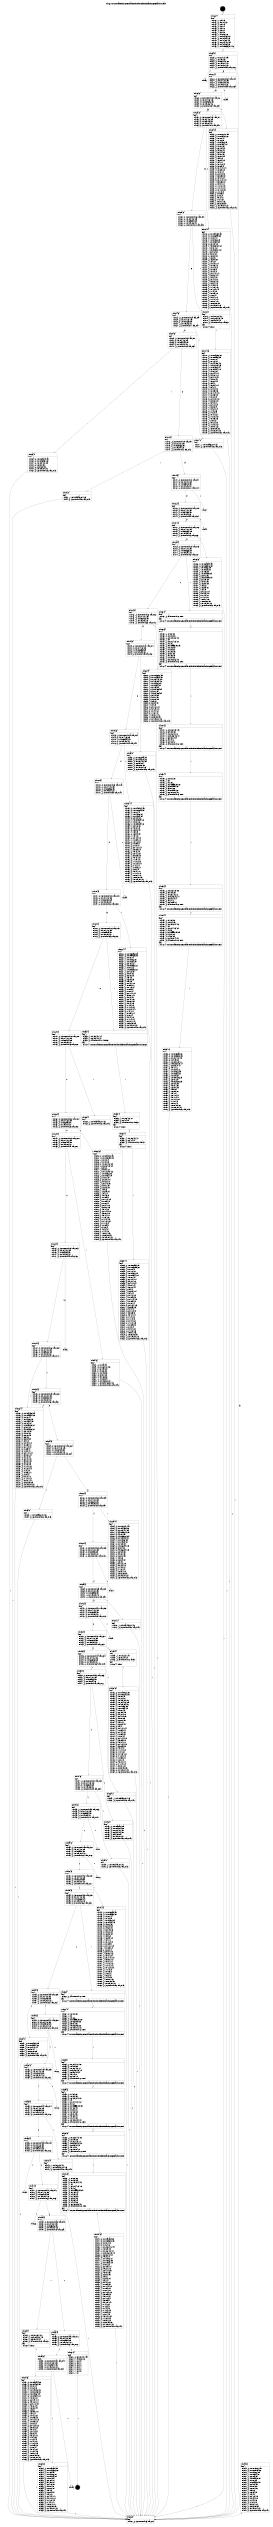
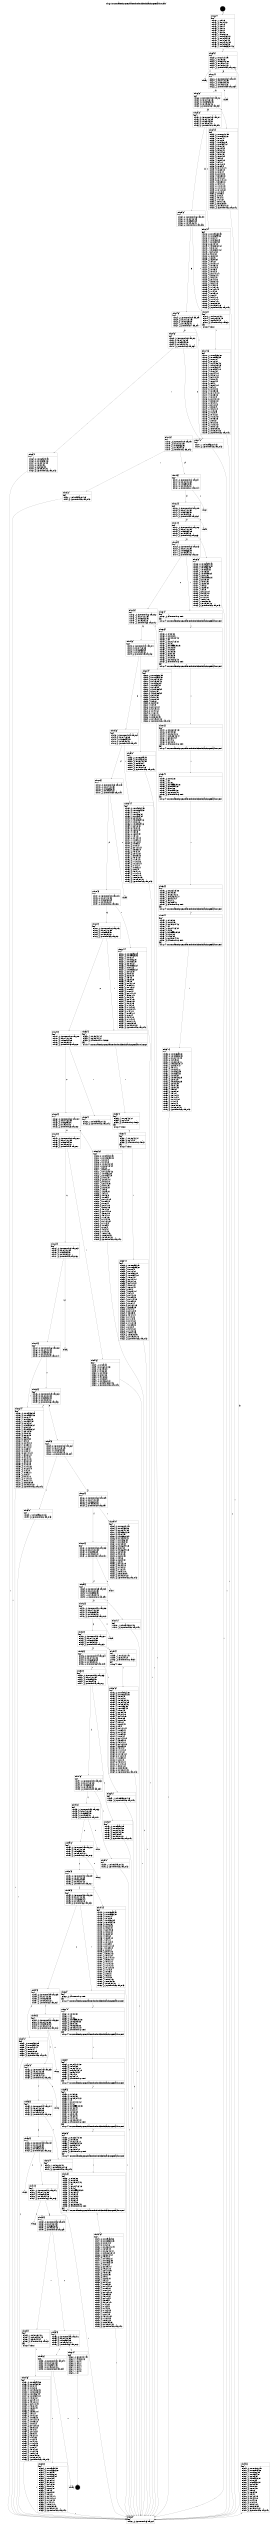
edge "0x4016ed [25]" -> "0x401706 [25]": now "0x4016ed [25]" -> "0x402077 [12]"
